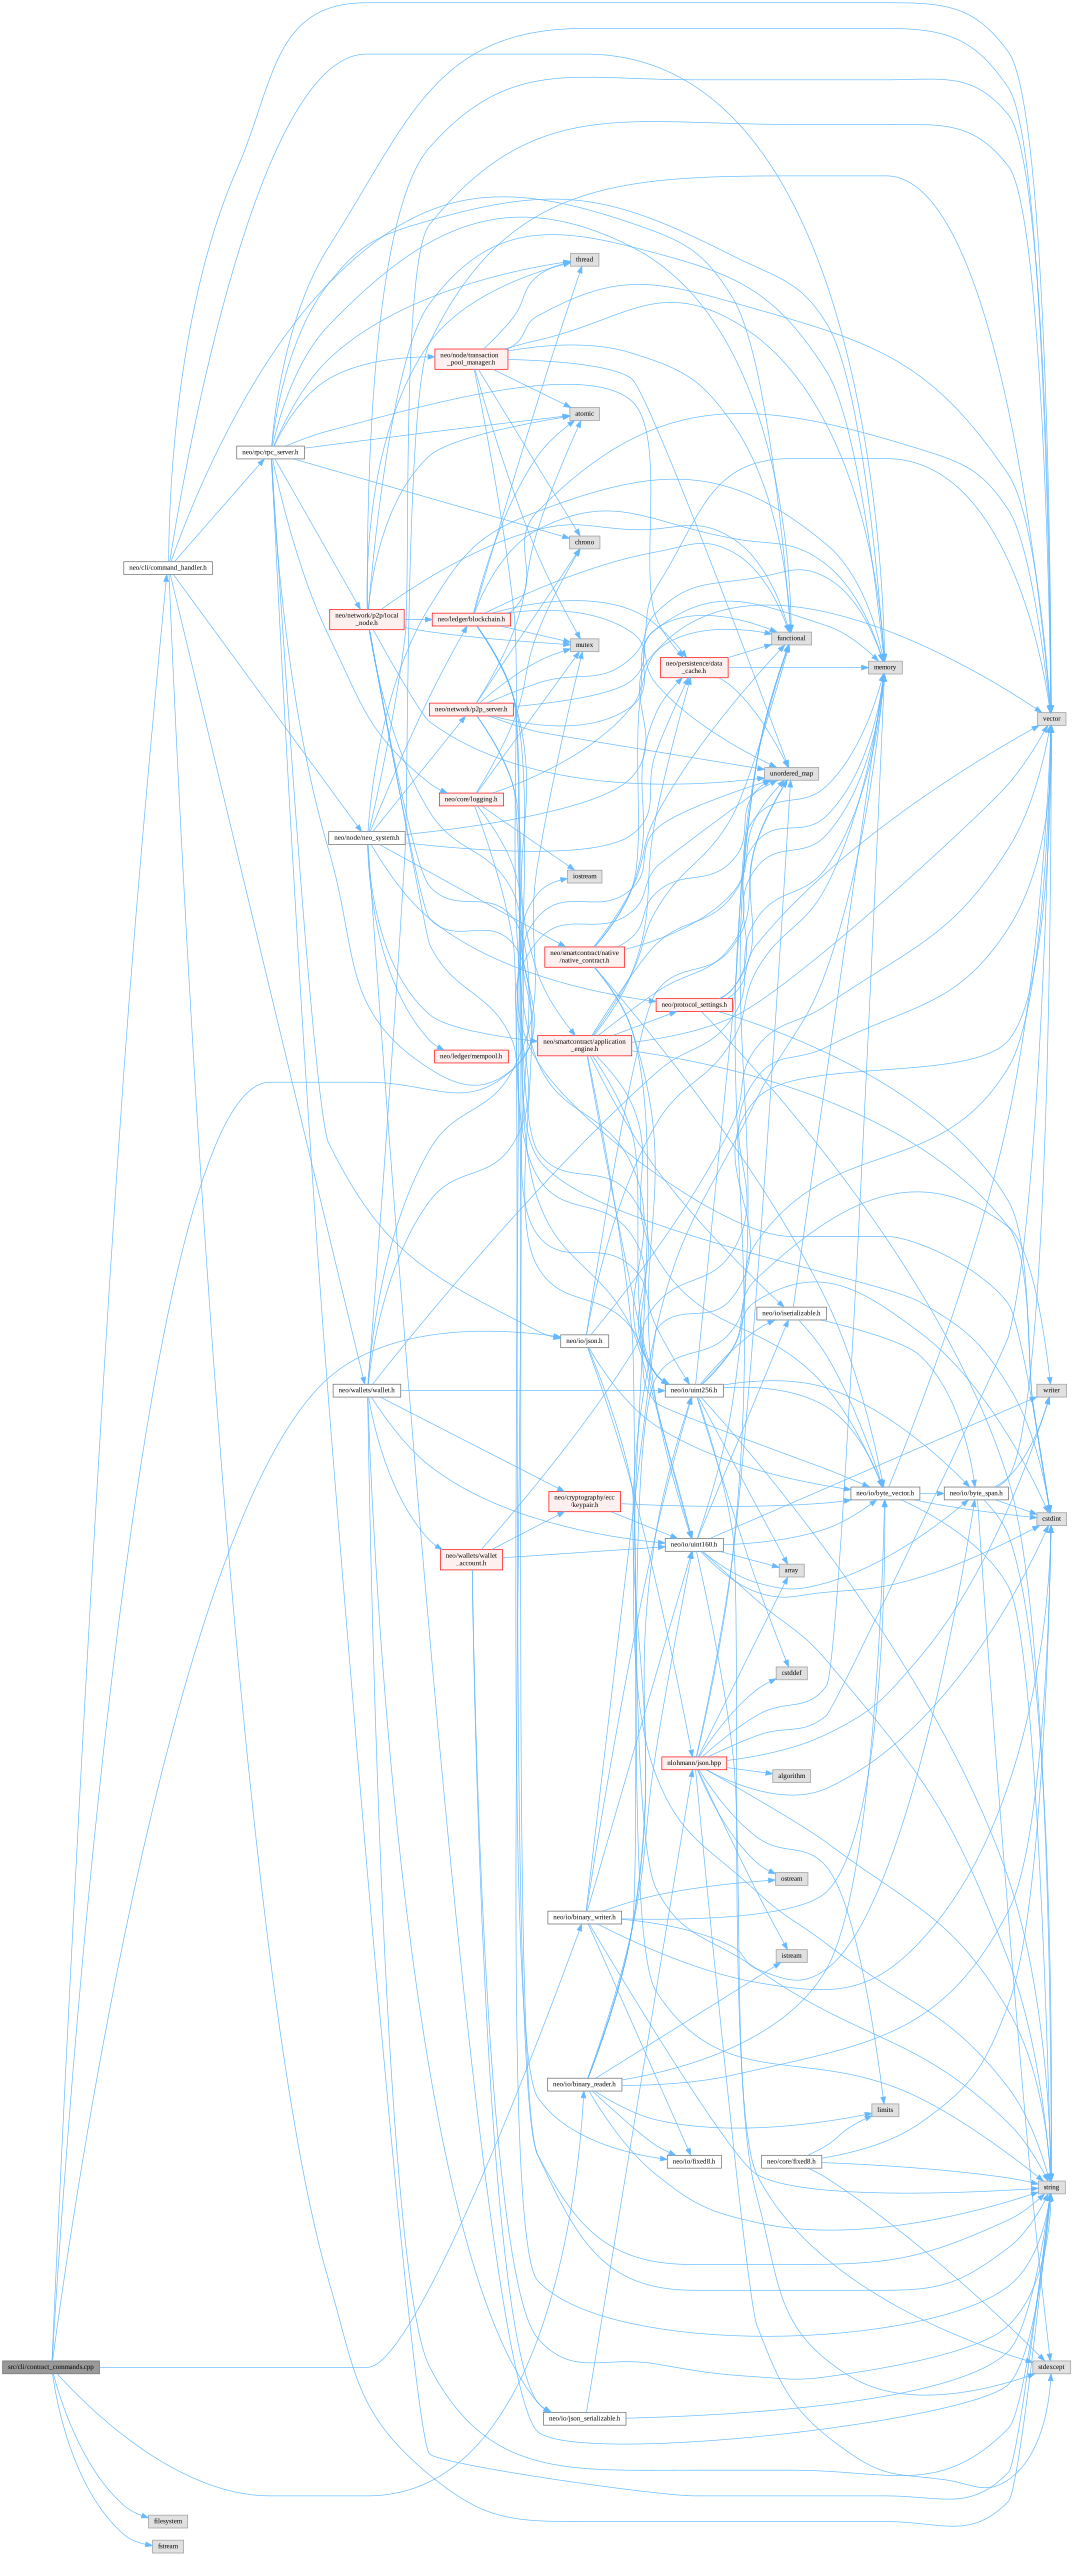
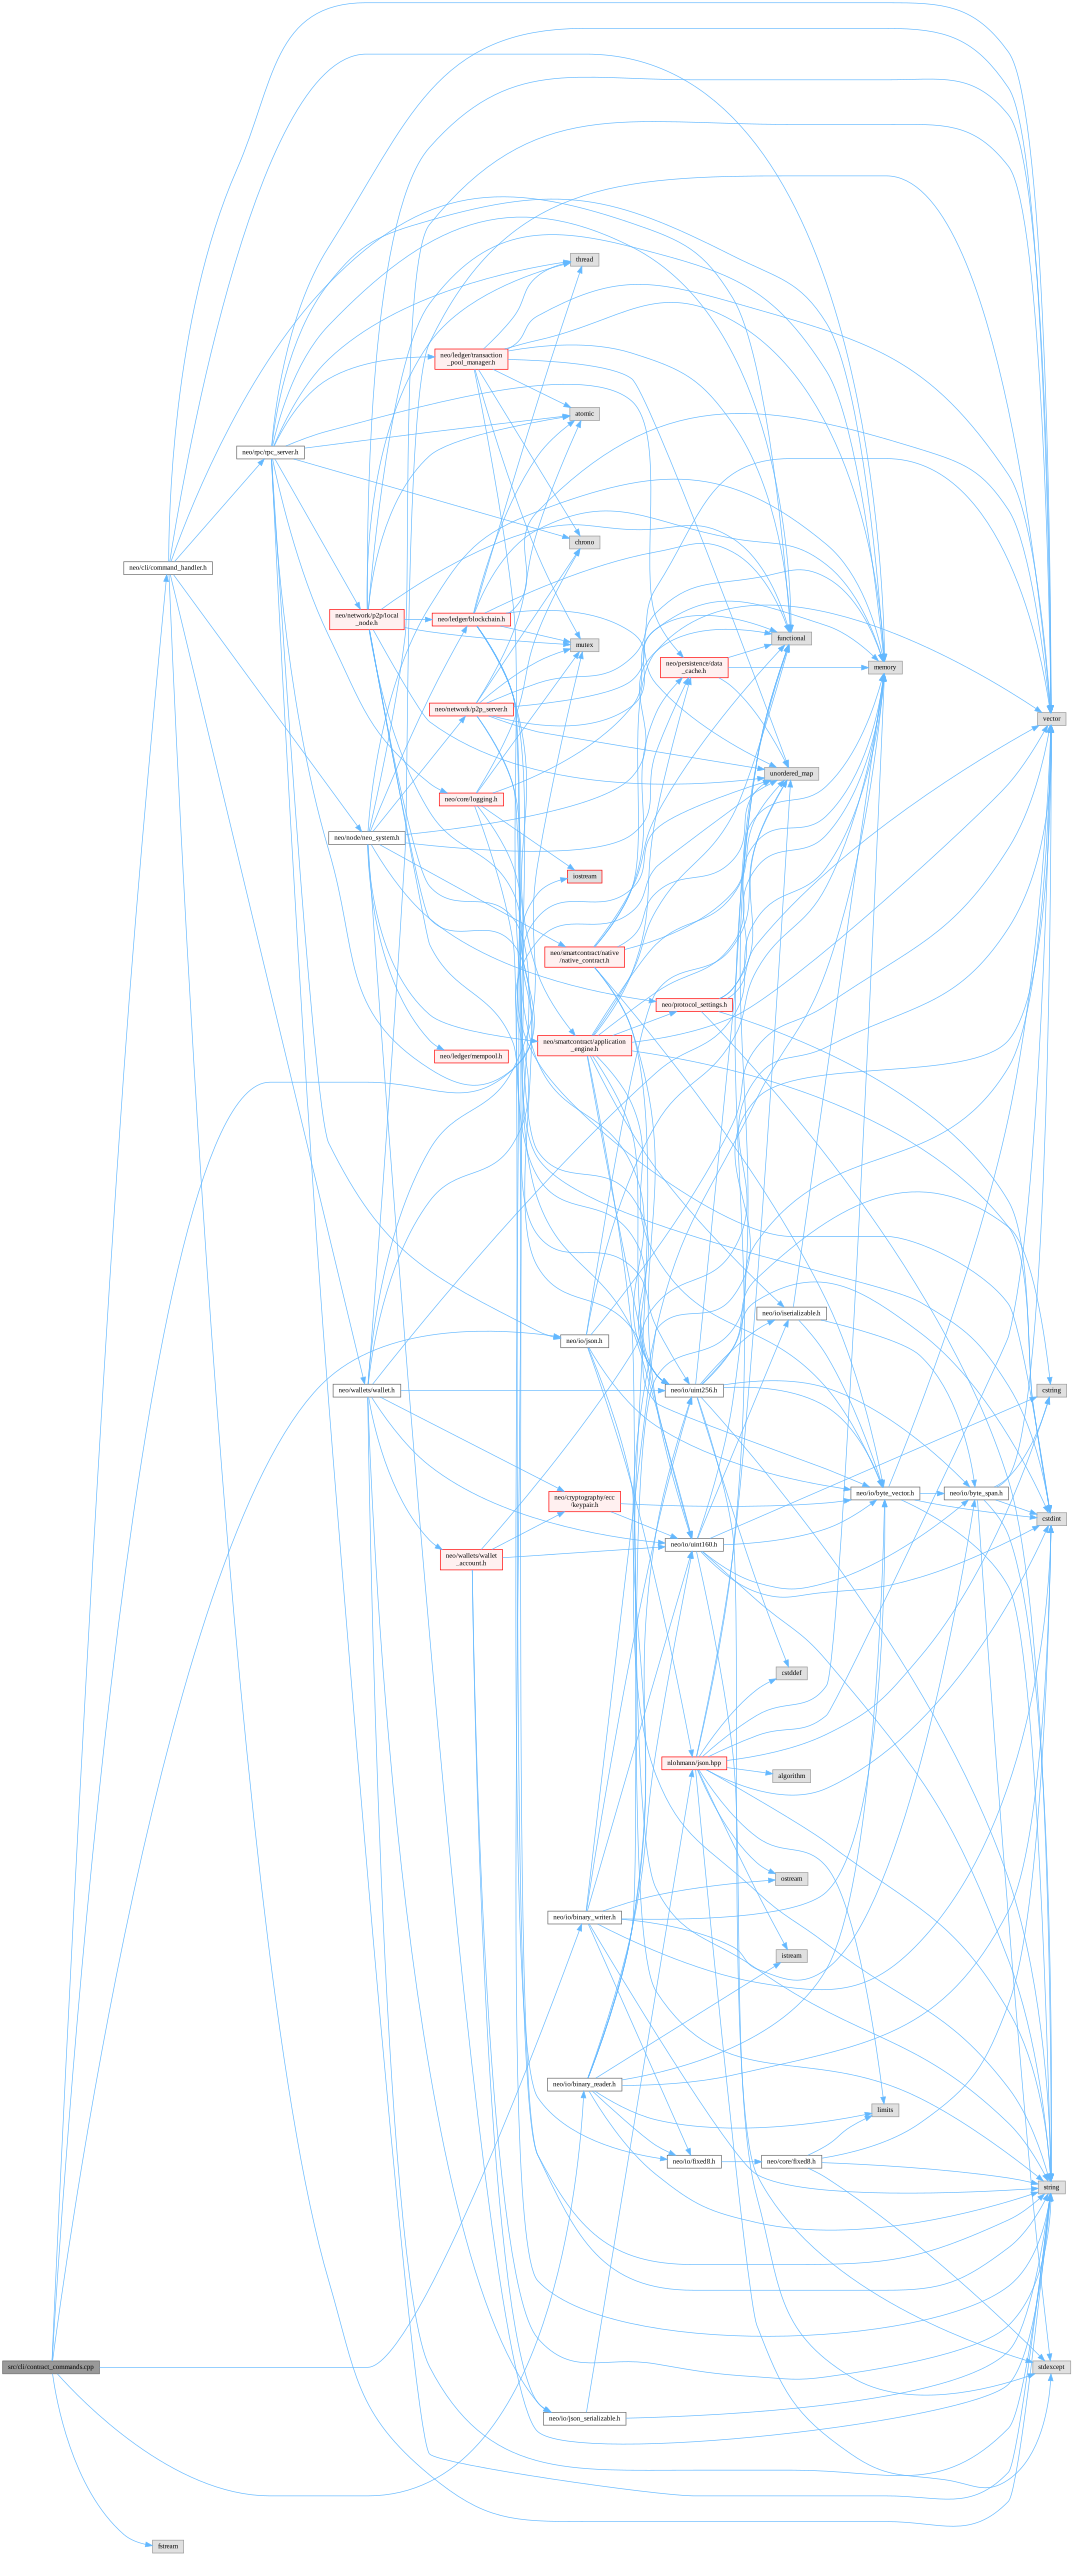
node "neo/node/transaction _pool_manager.h": label "neo/node/transaction _pool_manager.h" -> "neo/ledger/transaction _pool_manager.h"
edge "neo/ledger/blockchain.h" -> "neo/persistence/data _cache.h": removed
node "iostream": color grey60 -> red
node "writer": label "writer" -> "cstring"
node "array": removed
edge "neo/io/fixed8.h" -> "neo/core/fixed8.h": added
node "filesystem": removed
